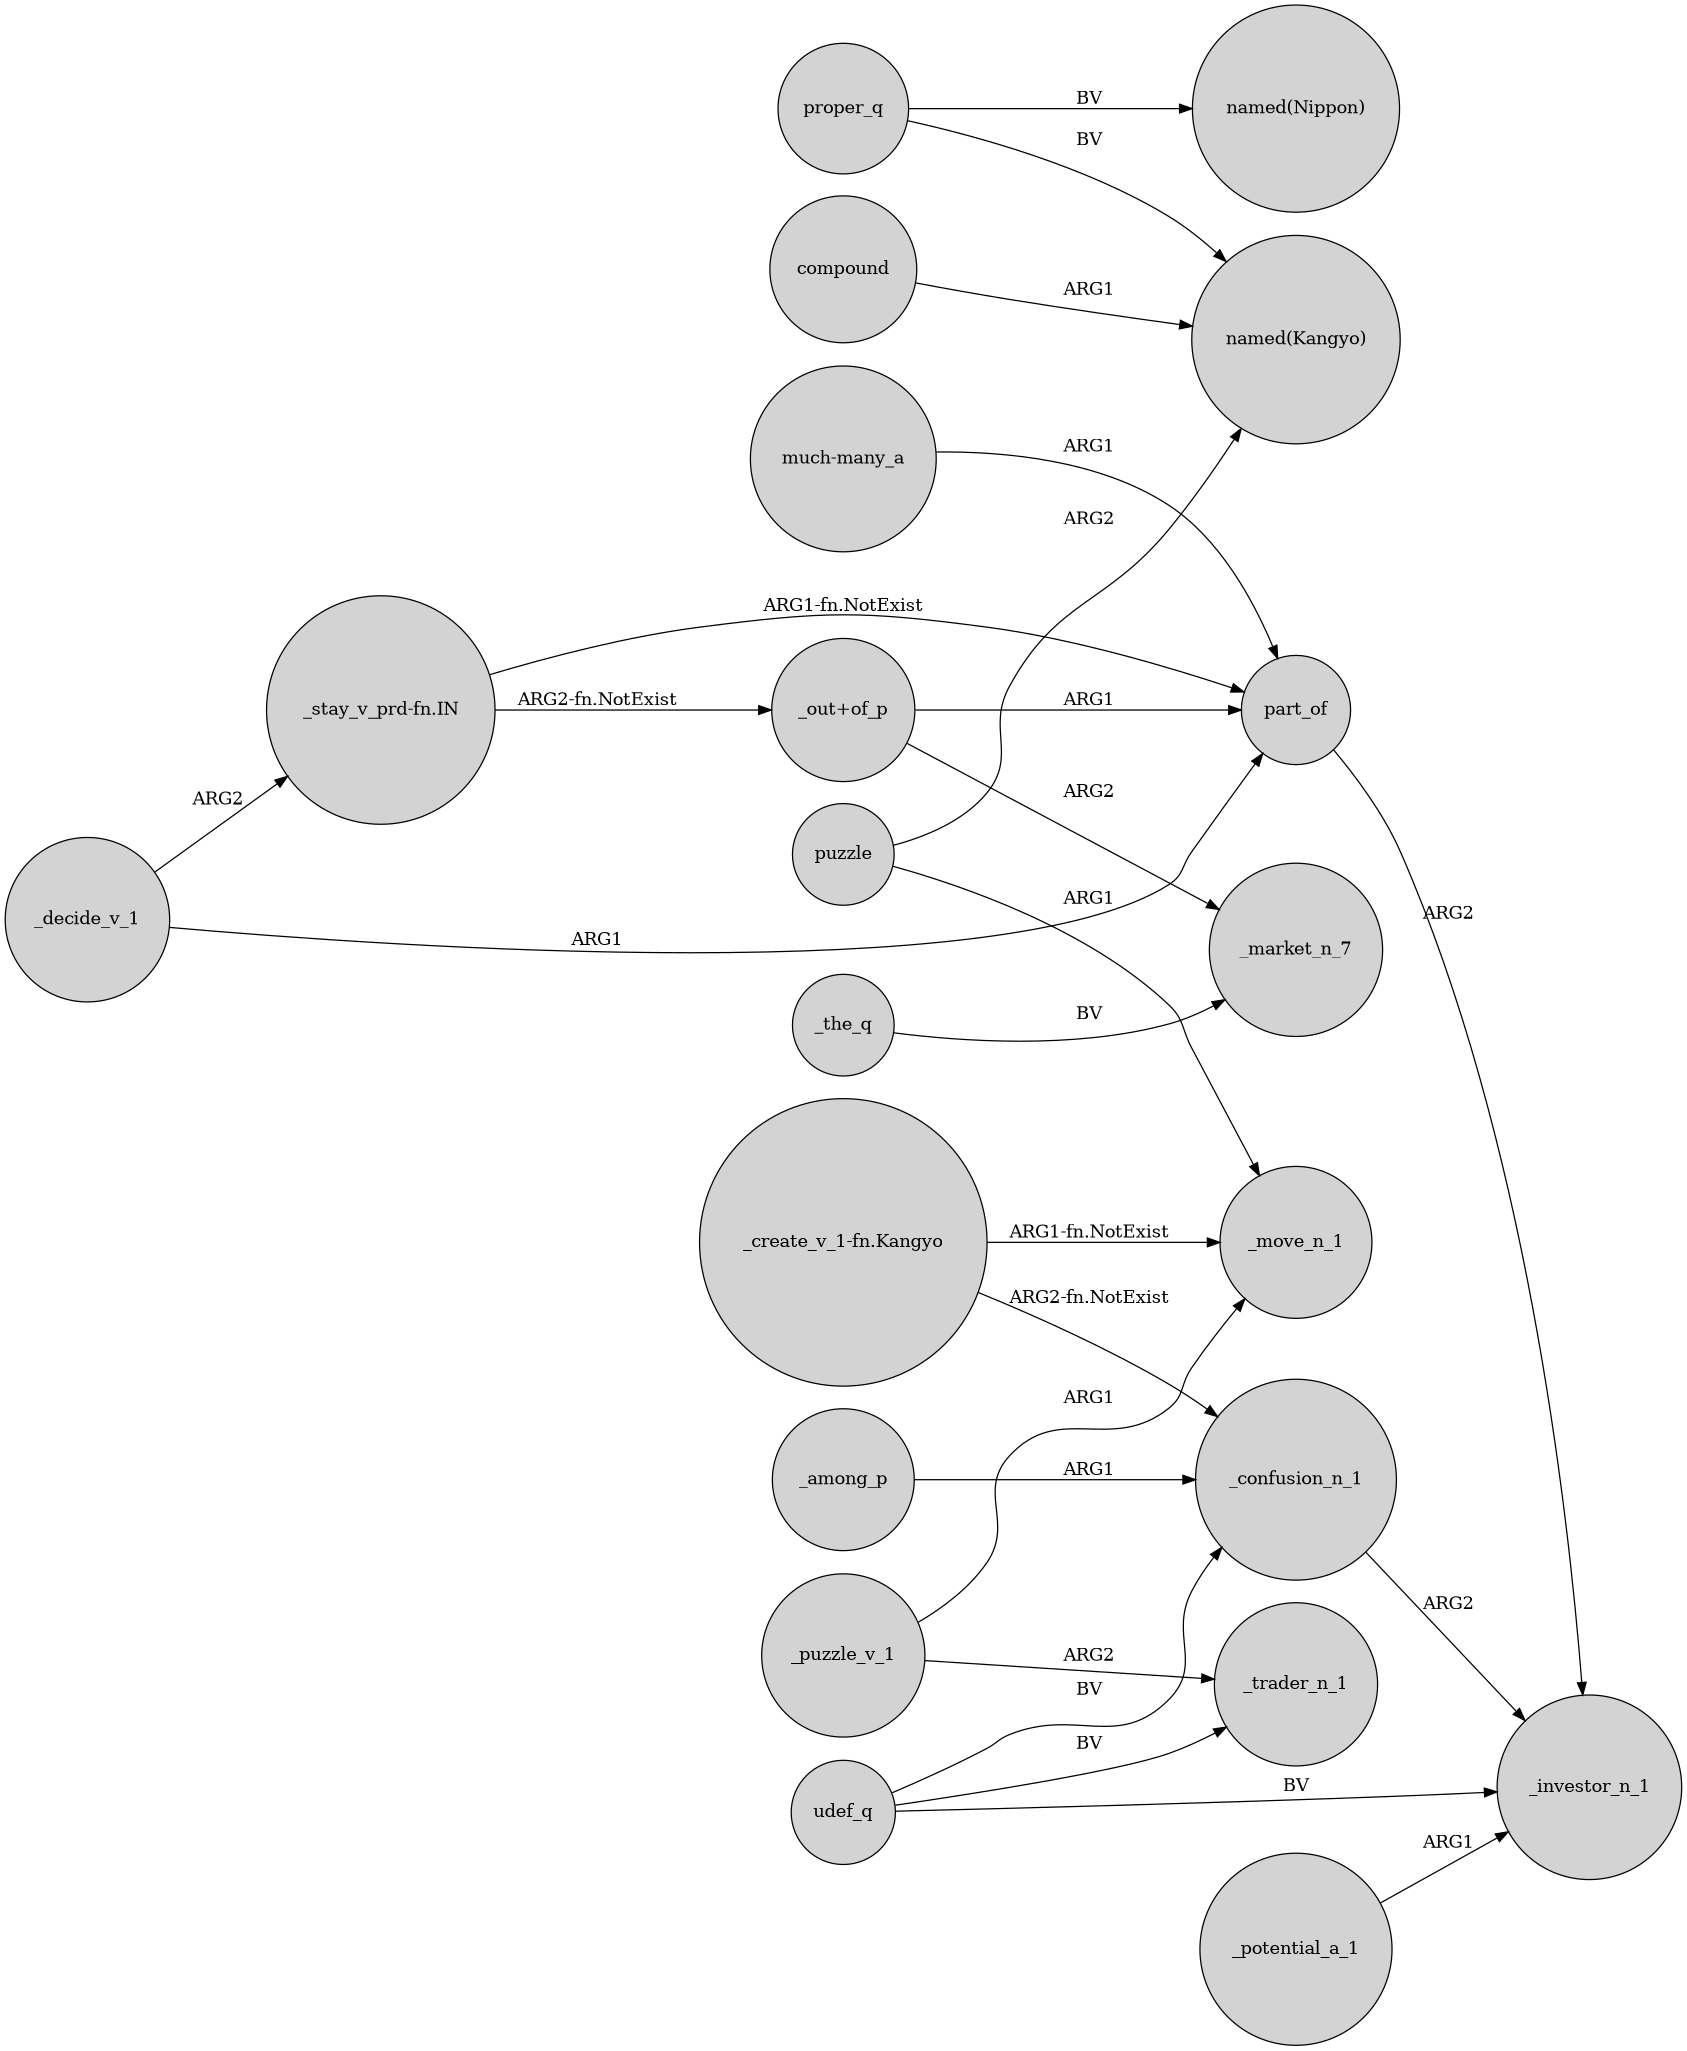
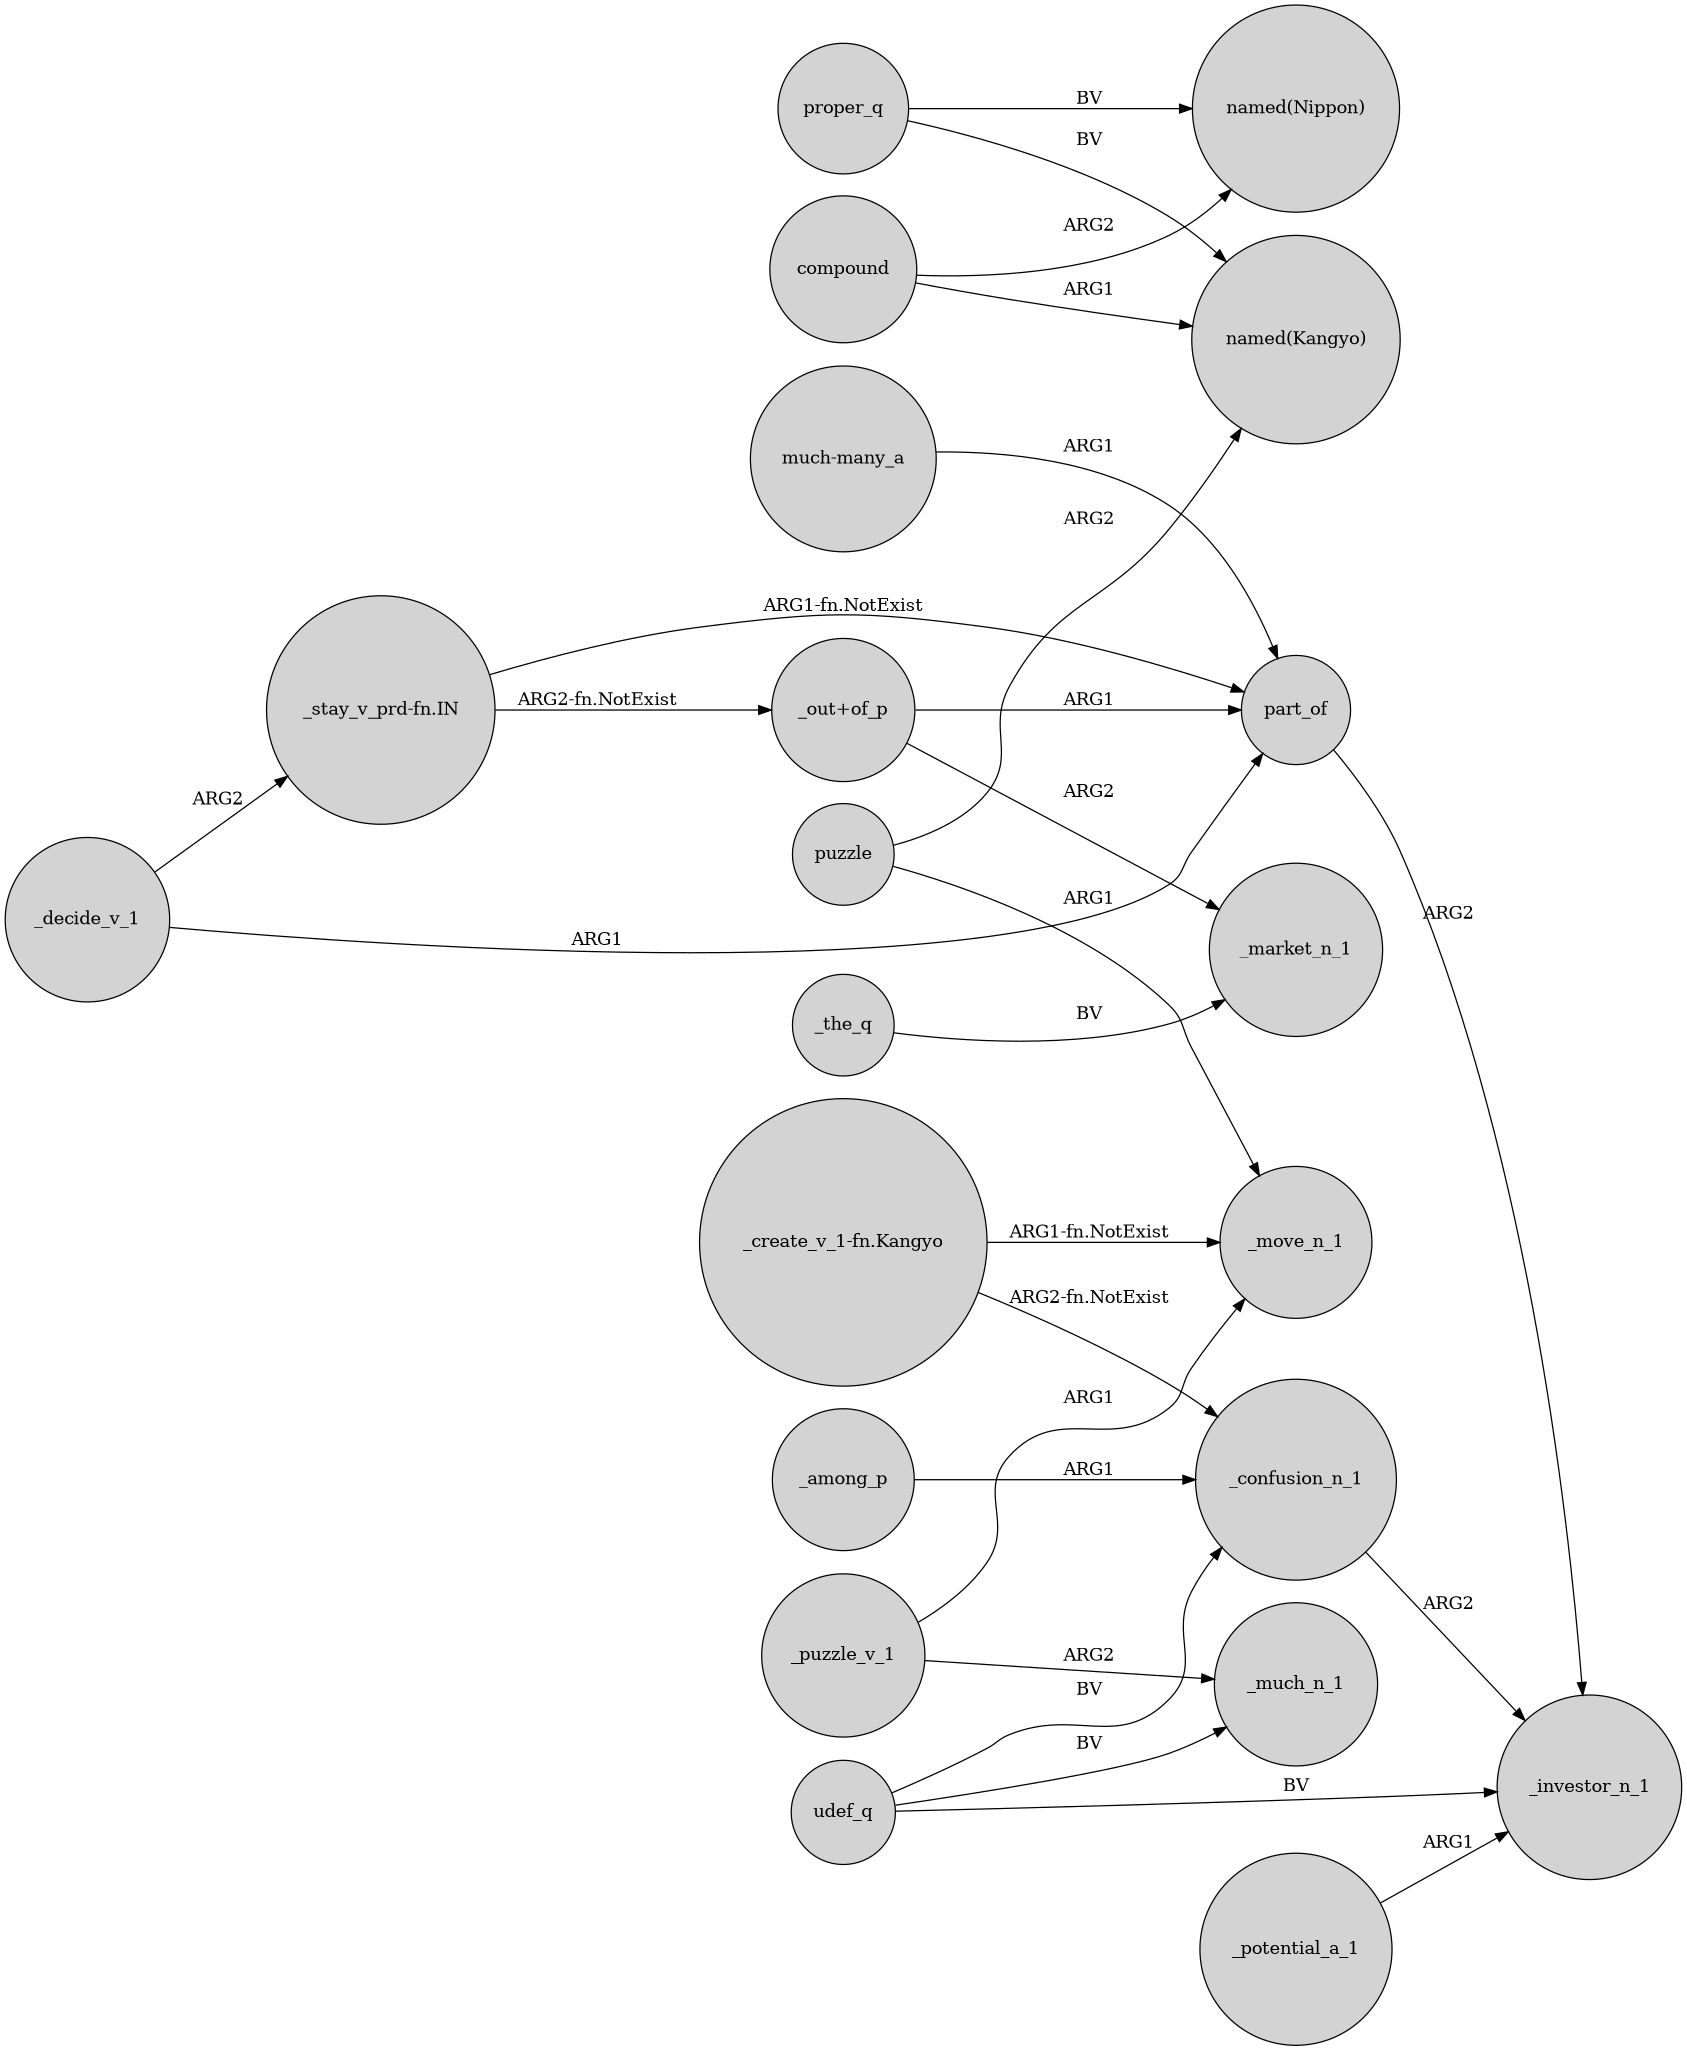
edge "compound" -> "named(Nippon)": added, label "ARG2"
node "_market_n_7": label "_market_n_7" -> "_market_n_1"
node "_trader_n_1": label "_trader_n_1" -> "_much_n_1"
